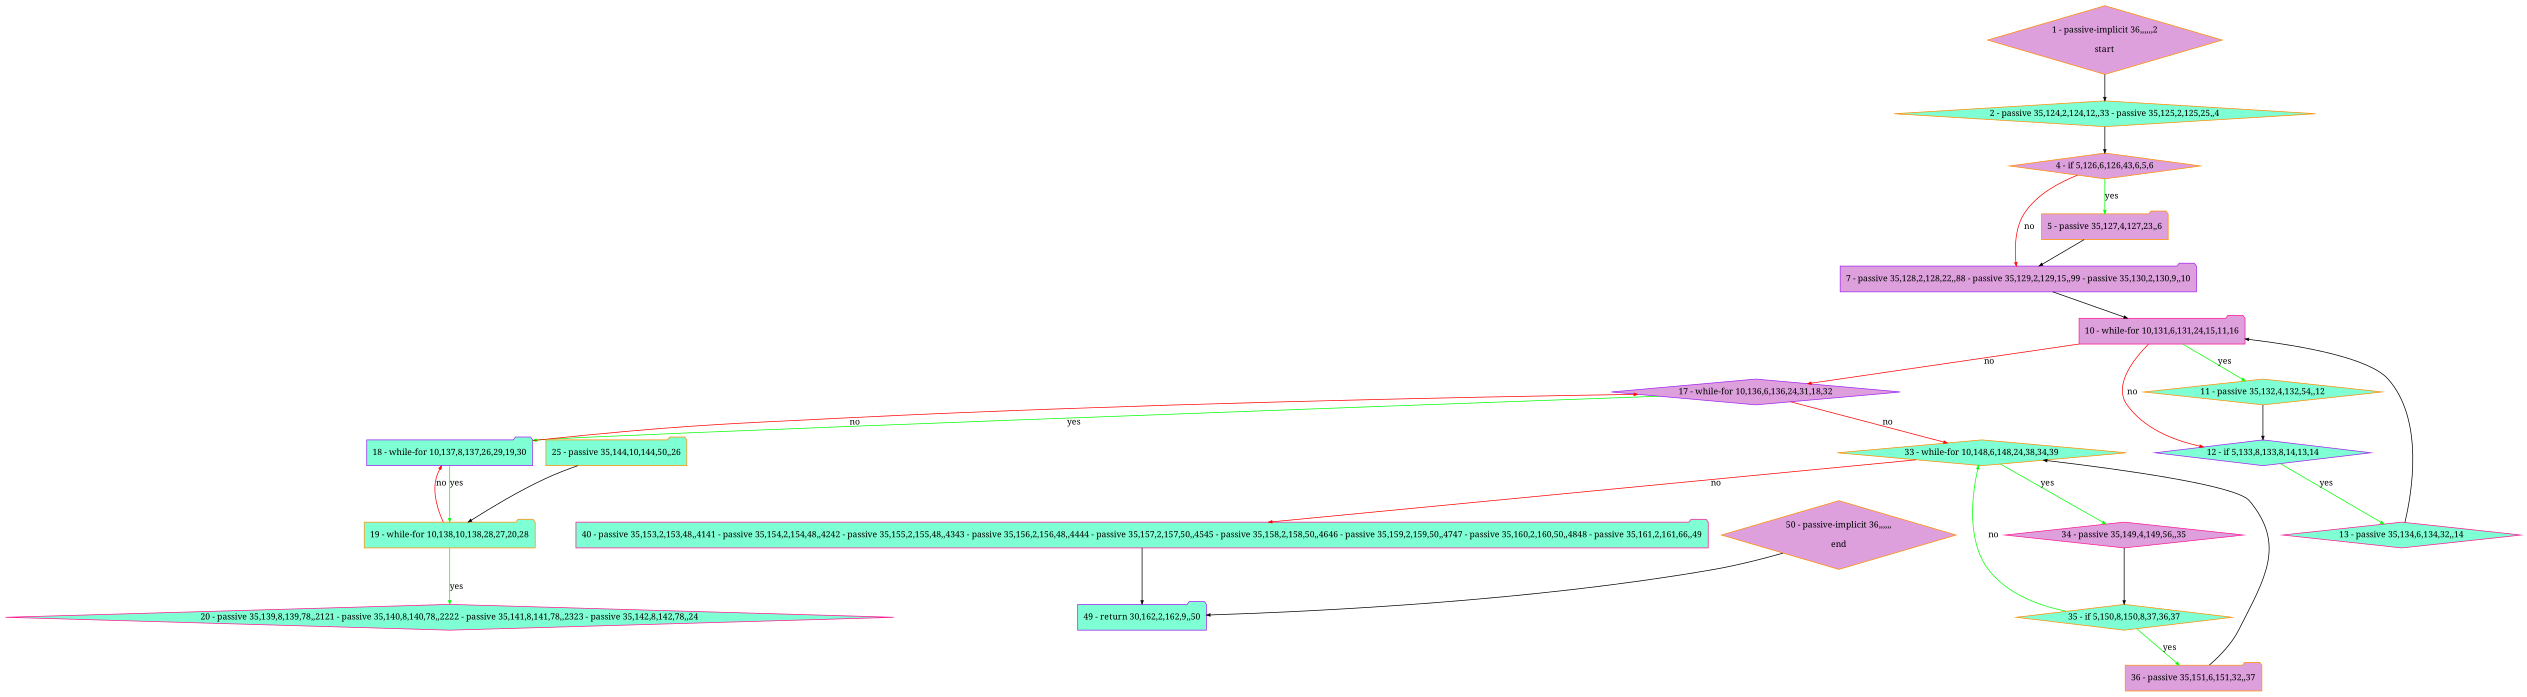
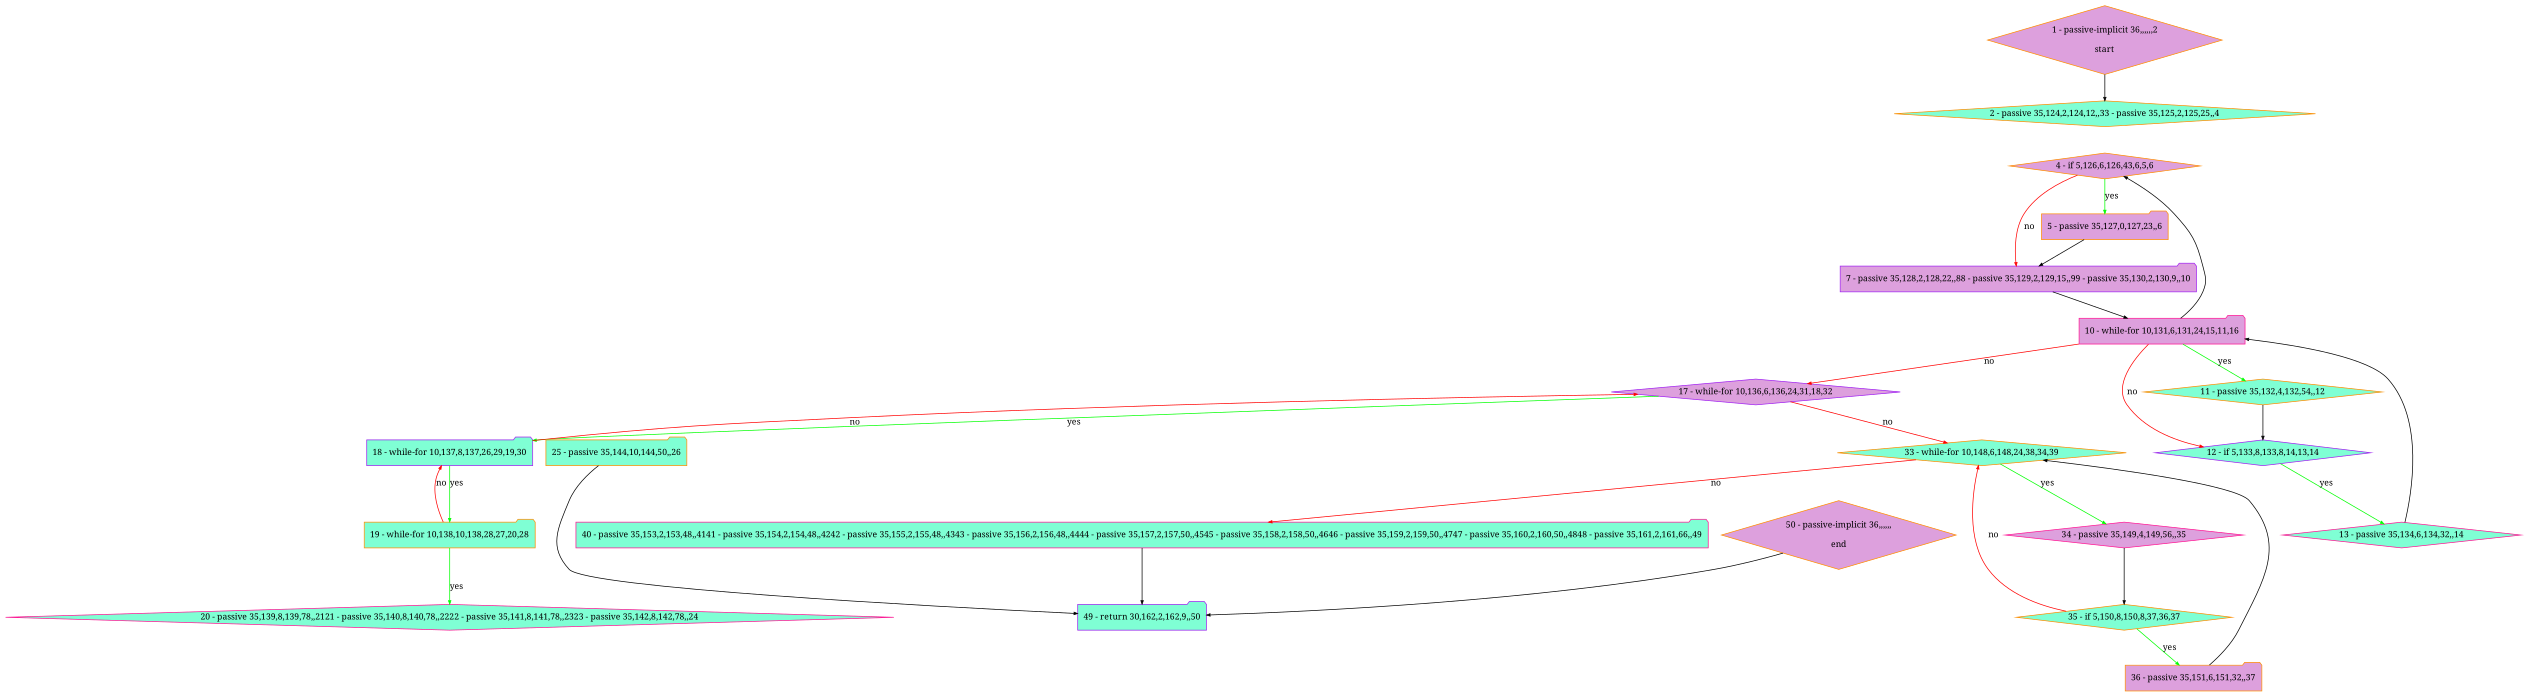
edge "2 - passive 35,124,2,124,12,,33 - passive 35,125,2,125,25,,4" -> "4 - if 5,126,6,126,43,6,5,6": now "10 - while-for 10,131,6,131,24,15,11,16" -> "4 - if 5,126,6,126,43,6,5,6"
node "5 - passive 35,127,4,127,23,,6": label "5 - passive 35,127,4,127,23,,6" -> "5 - passive 35,127,0,127,23,,6"
edge "25 - passive 35,144,10,144,50,,26" -> "19 - while-for 10,138,10,138,28,27,20,28": now "25 - passive 35,144,10,144,50,,26" -> "49 - return 30,162,2,162,9,,50"
edge "35 - if 5,150,8,150,8,37,36,37" -> "33 - while-for 10,148,6,148,24,38,34,39": color #00ff00 -> #ff0000
